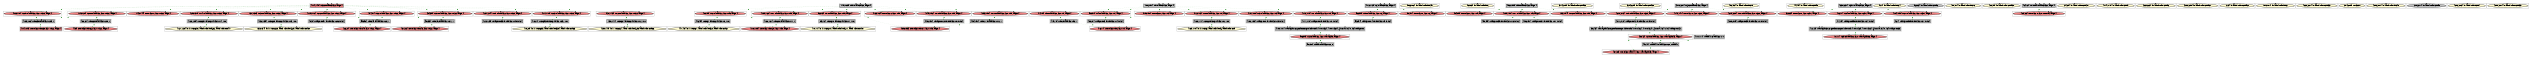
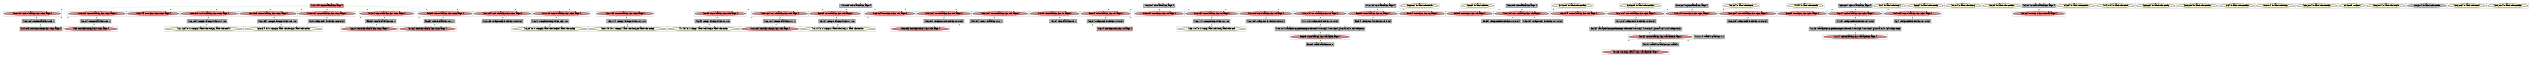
node "[62/63]  br label %for.cond6": fillcolor grey -> lemonchiffon
node "[76/77]  store i32 %inc, i32* %i, align 4": shape ellipse -> box
